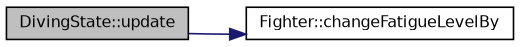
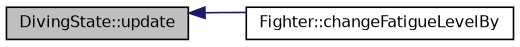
edge "DivingState::update" -> "Fighter::changeFatigueLevelBy": reversed
